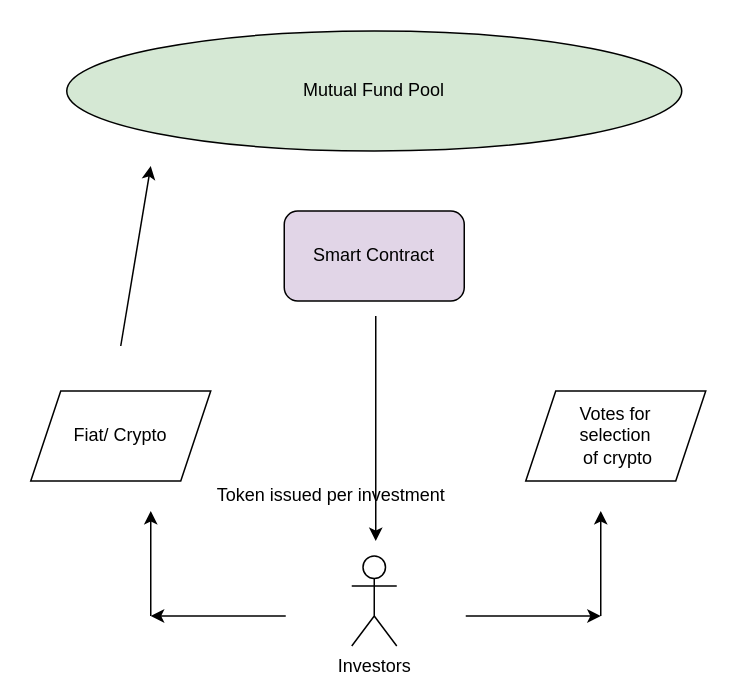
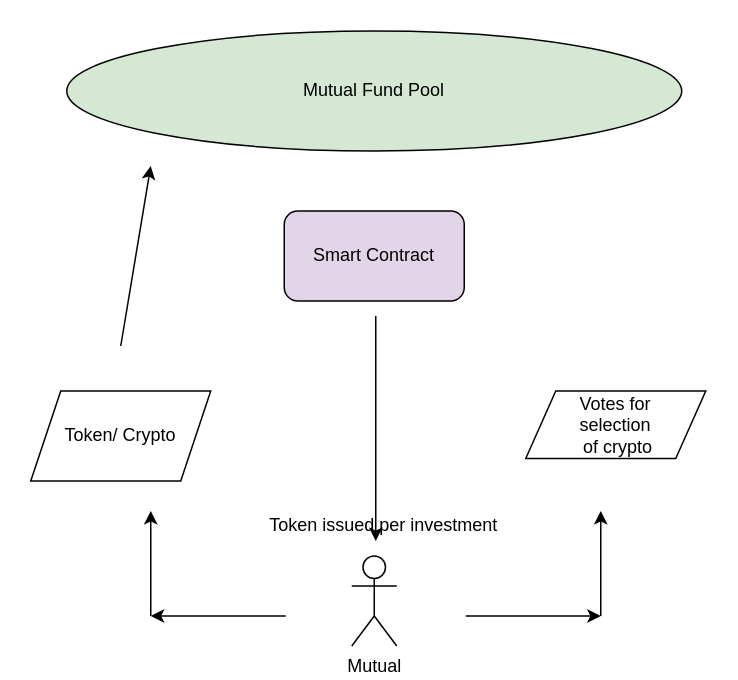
node "Fiat/ Crypto": label "Fiat/ Crypto" -> "Token/ Crypto"
node "Votes for selection of crypto": size 180x90 -> 180x68
node "Token issued per investment": moved (331, 496) -> (383, 526)
node "Investors": label "Investors" -> "Mutual"
